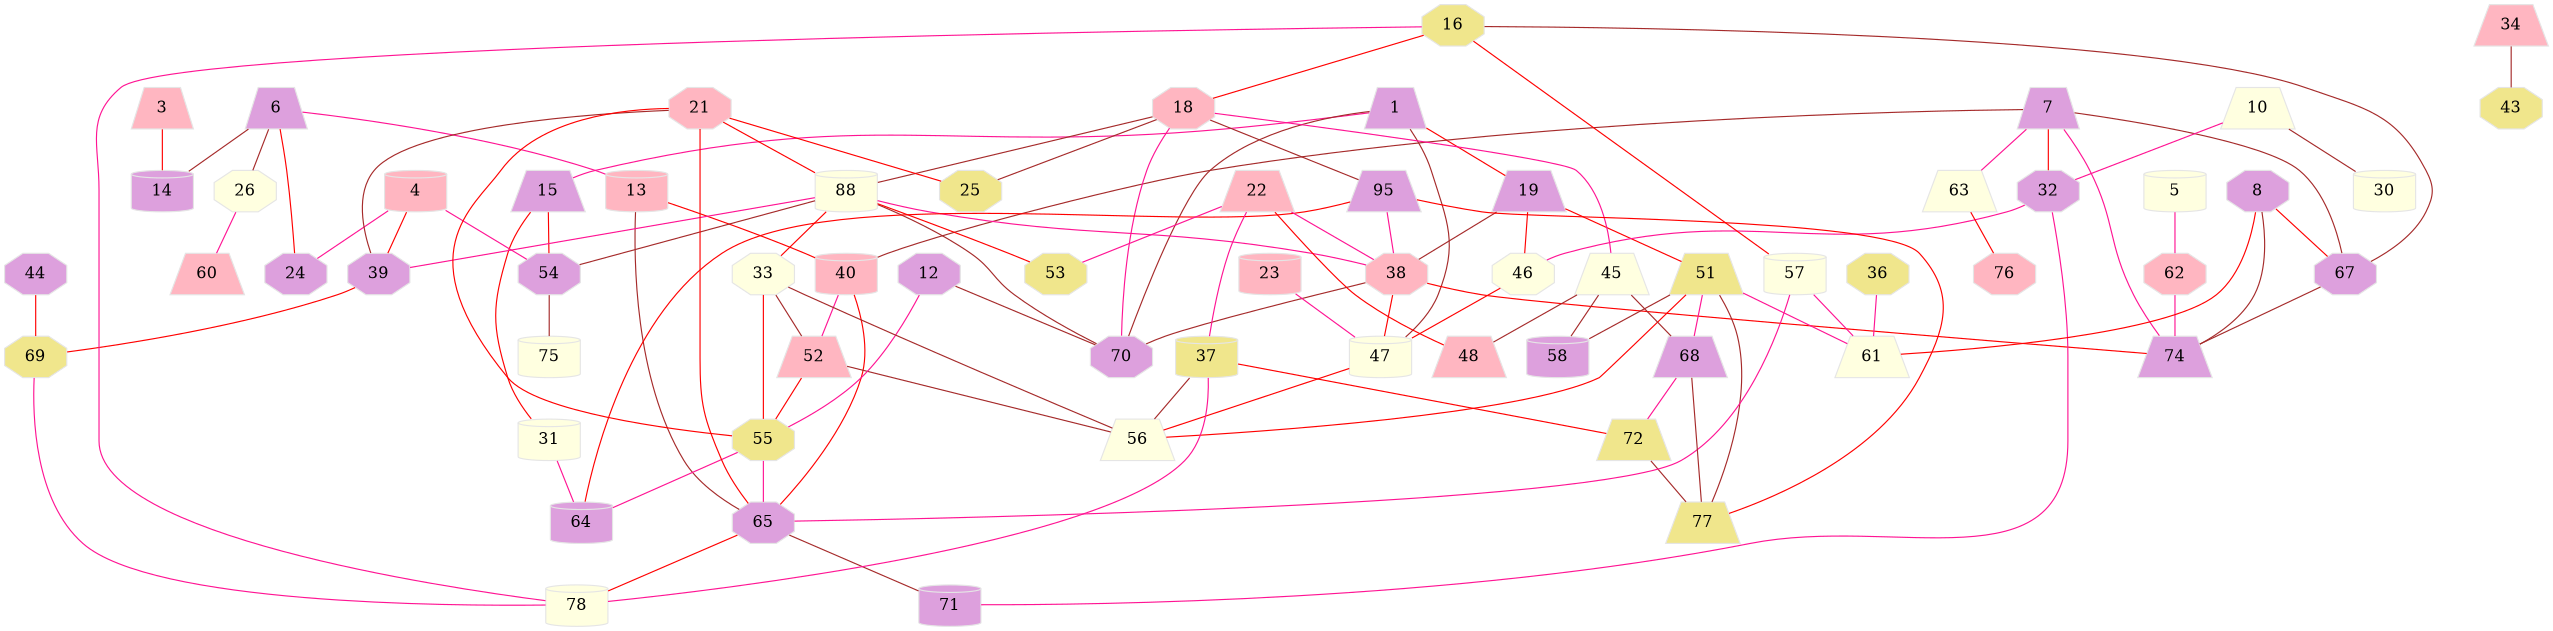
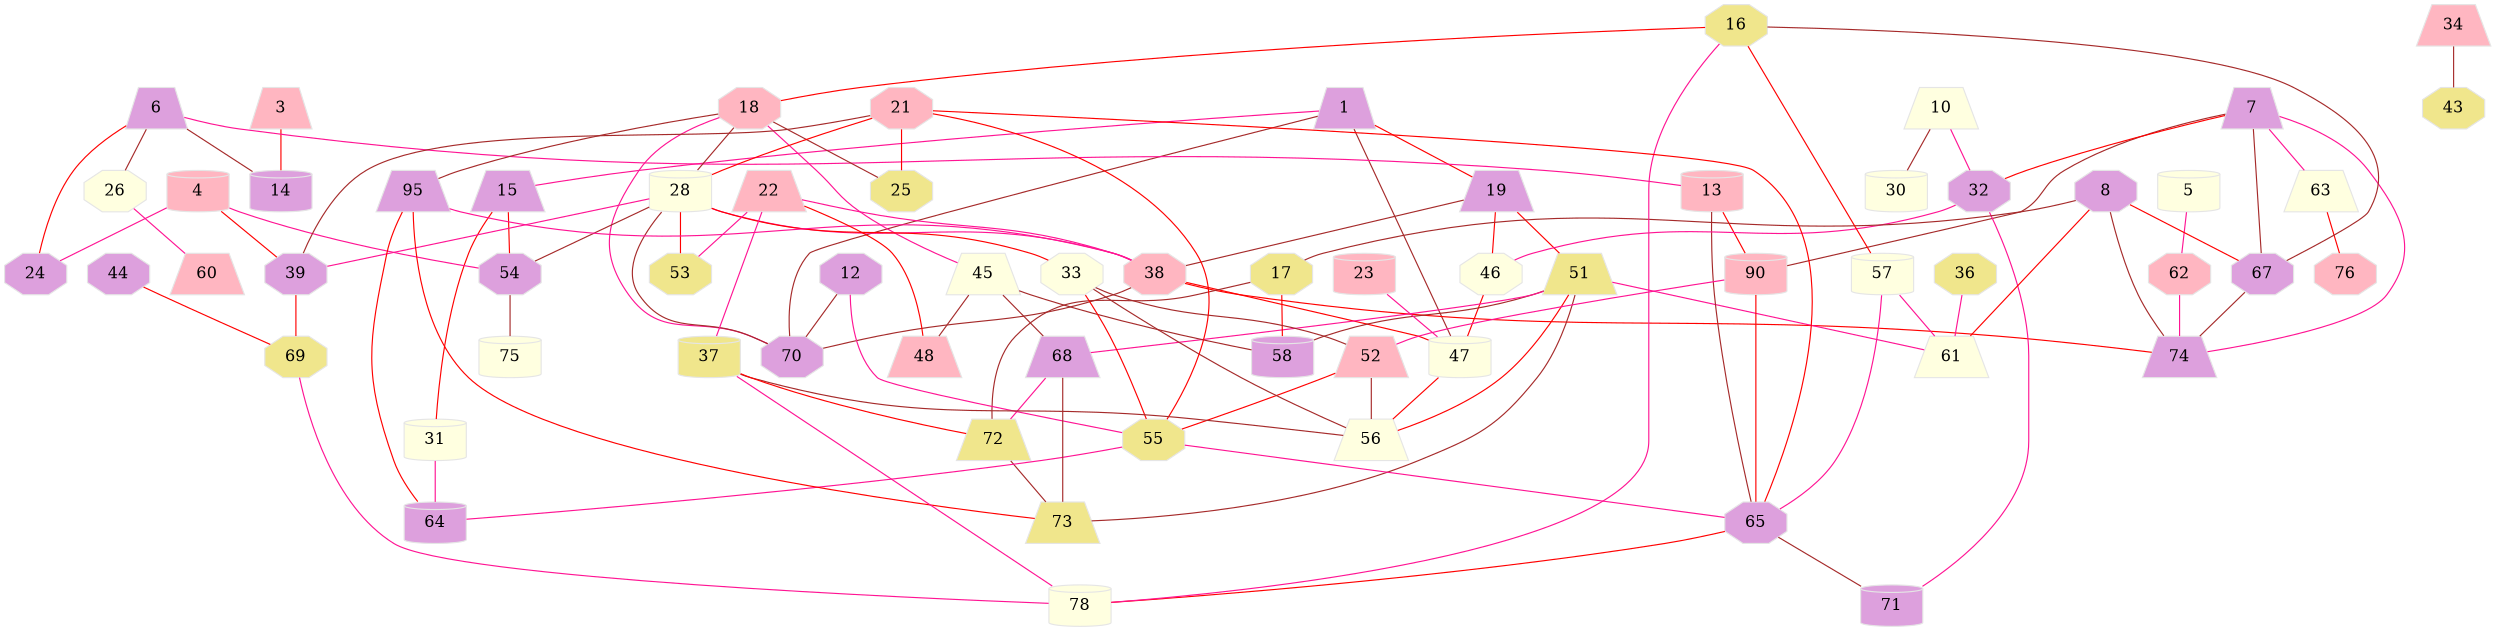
node "88": label "88" -> "28"
node "40": label "40" -> "90"
node "17": added
node "77": label "77" -> "73"
